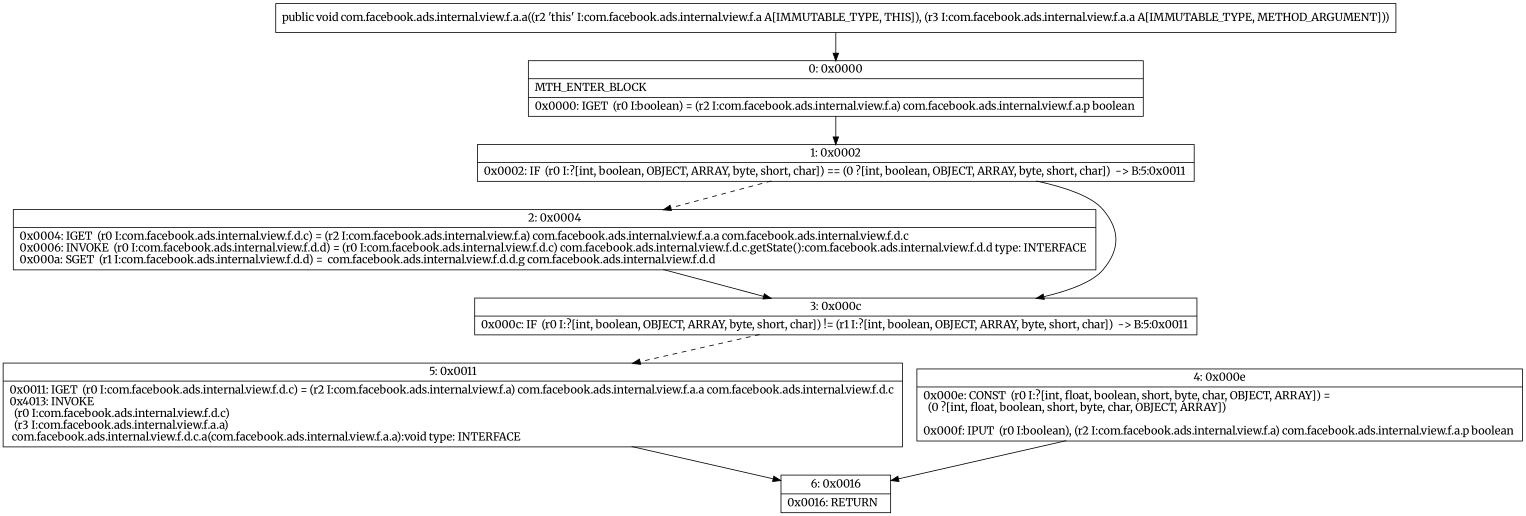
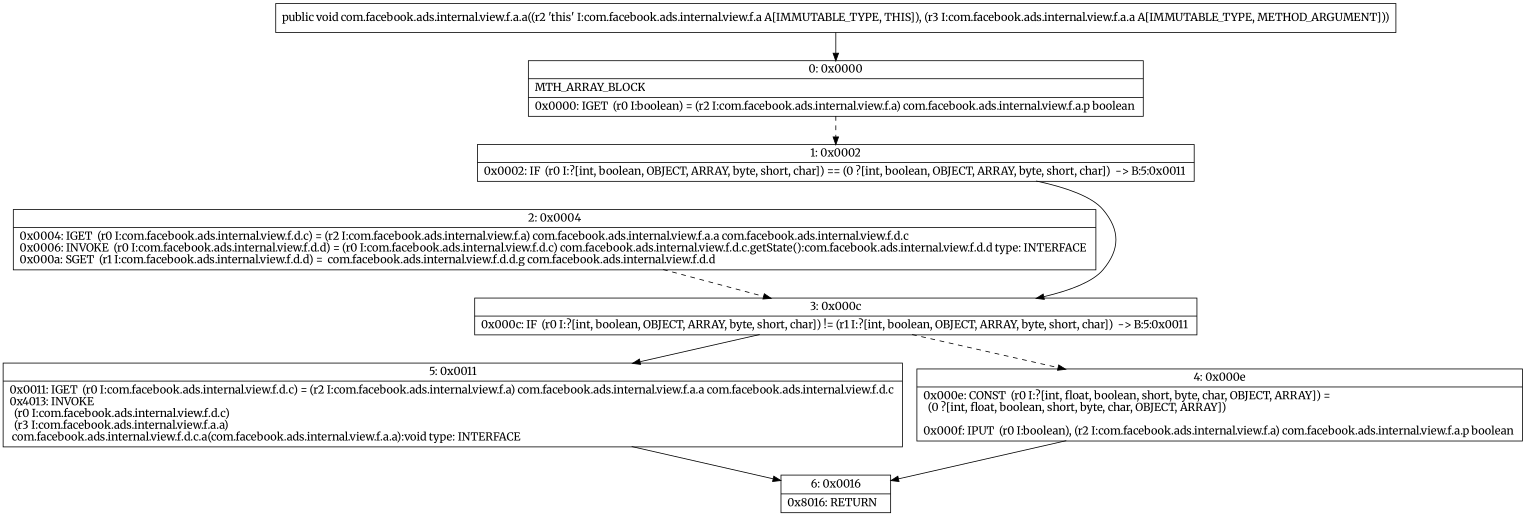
node "0: 0x0000": text "MTH_ENTER_BLOCK" -> "MTH_ARRAY_BLOCK"
edge "0: 0x0000" -> "1: 0x0002": style solid -> dashed
edge "1: 0x0002" -> "2: 0x0004": removed
edge "2: 0x0004" -> "3: 0x000c": style solid -> dashed
edge "3: 0x000c" -> "5: 0x0011": style dashed -> solid
edge "3: 0x000c" -> "4: 0x000e": added
node "6: 0x0016": text "0x0016: RETURN" -> "0x8016: RETURN"
